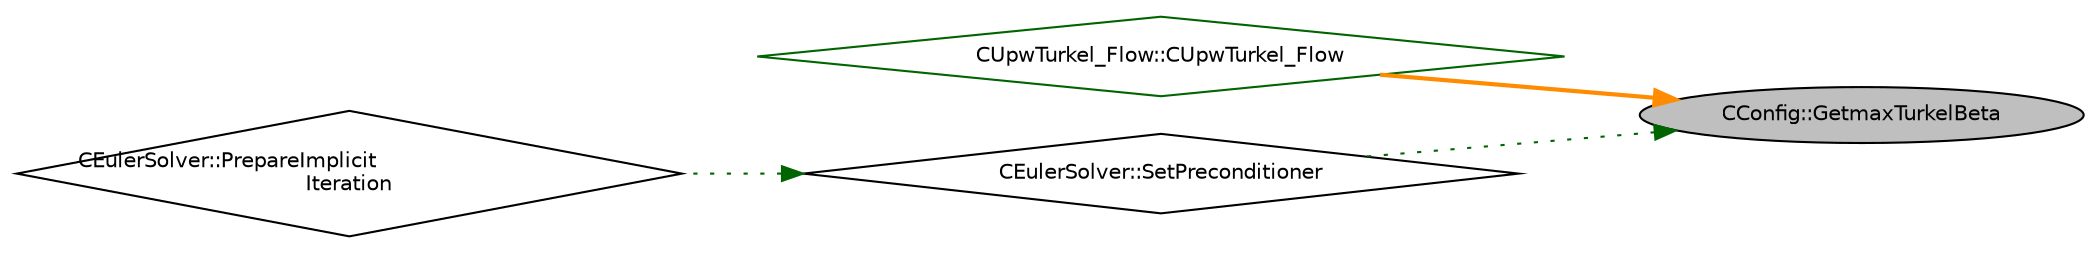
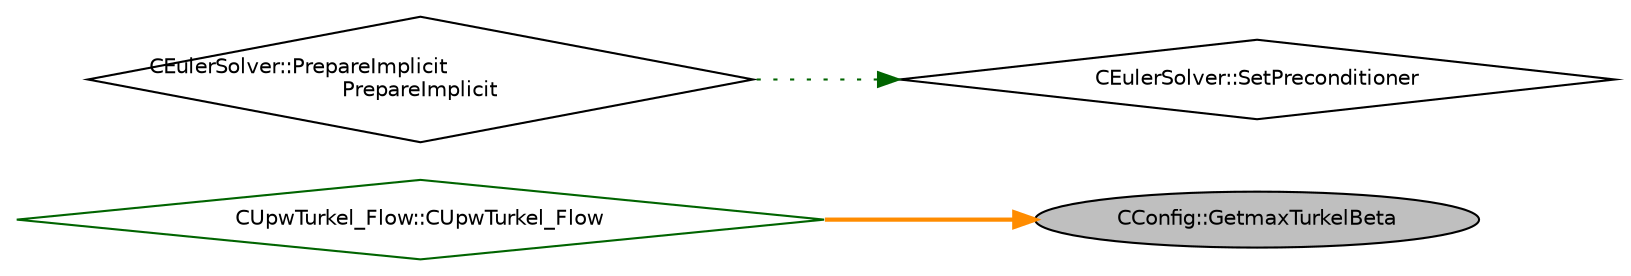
edge "CEulerSolver::SetPreconditioner" -> "CConfig::GetmaxTurkelBeta": removed
node "CEulerSolver::PrepareImplicit Iteration": label "CEulerSolver::PrepareImplicit Iteration" -> "CEulerSolver::PrepareImplicit PrepareImplicit"
